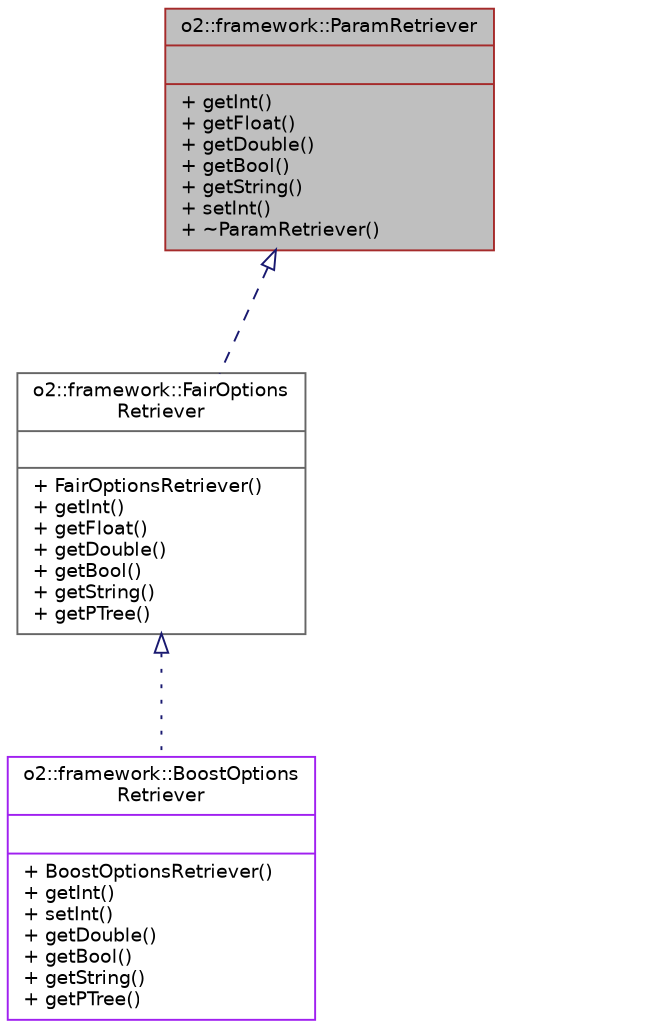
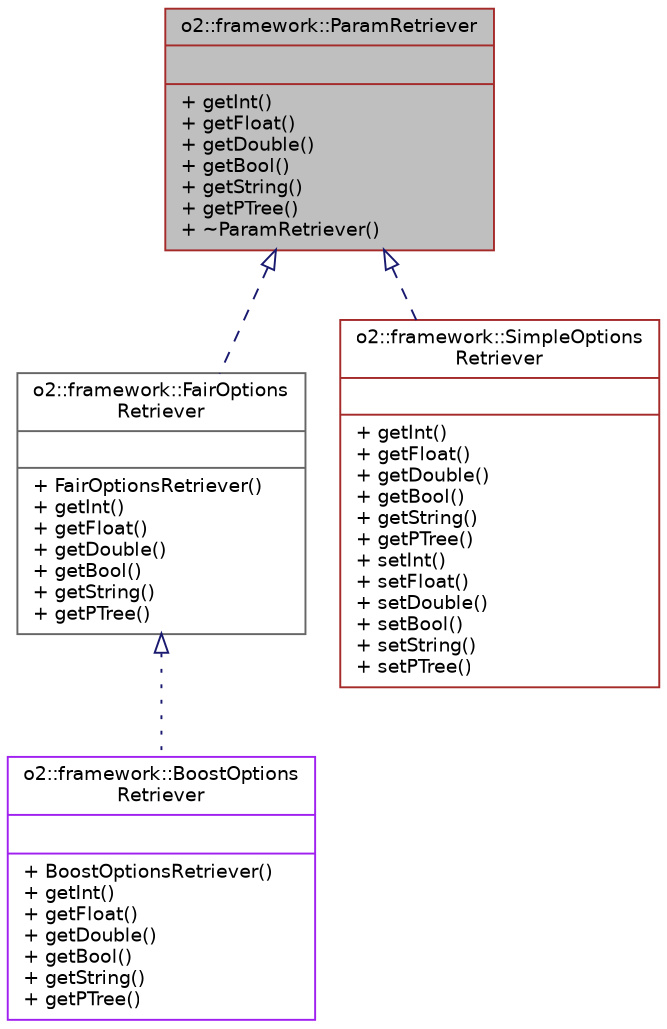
node "o2::framework::ParamRetriever": text "+ setInt()" -> "+ getPTree()"
node "o2::framework::SimpleOptions": added
node "o2::framework::BoostOptions": text "+ setInt()" -> "+ getFloat()"
